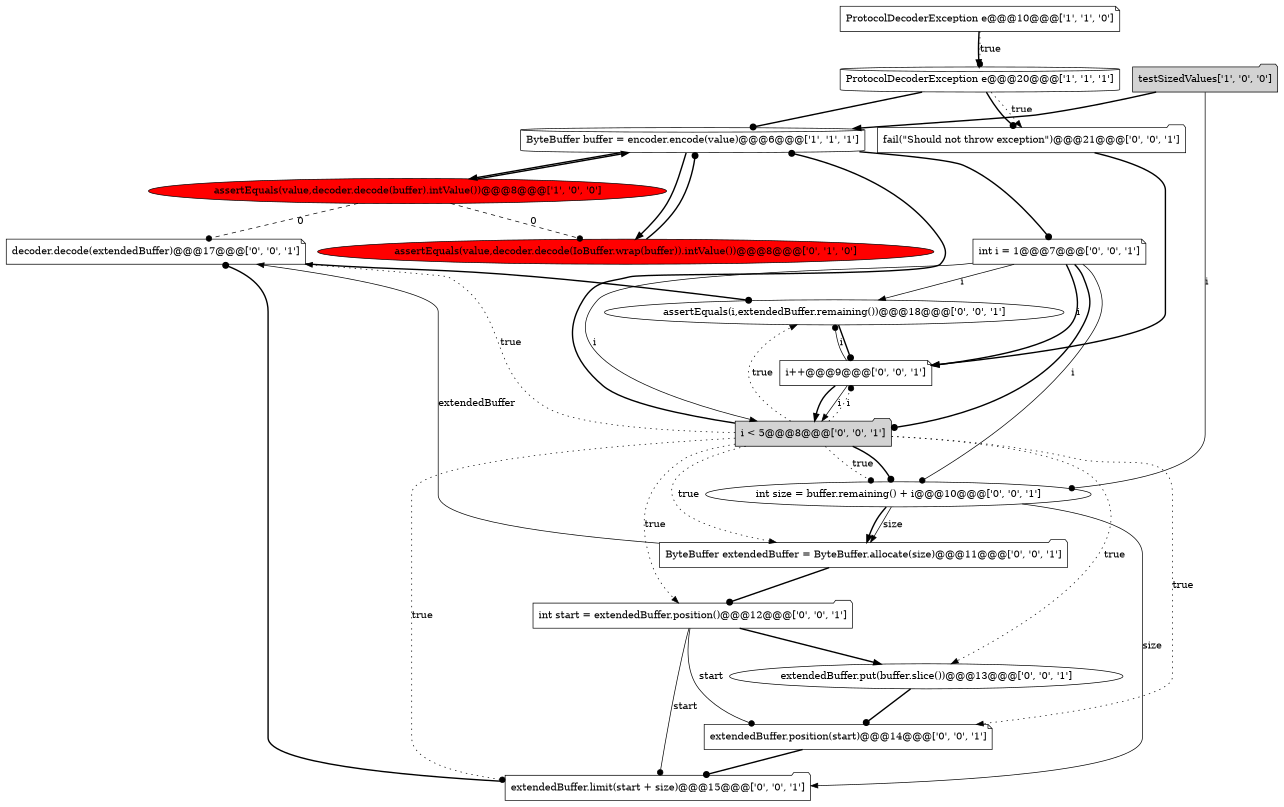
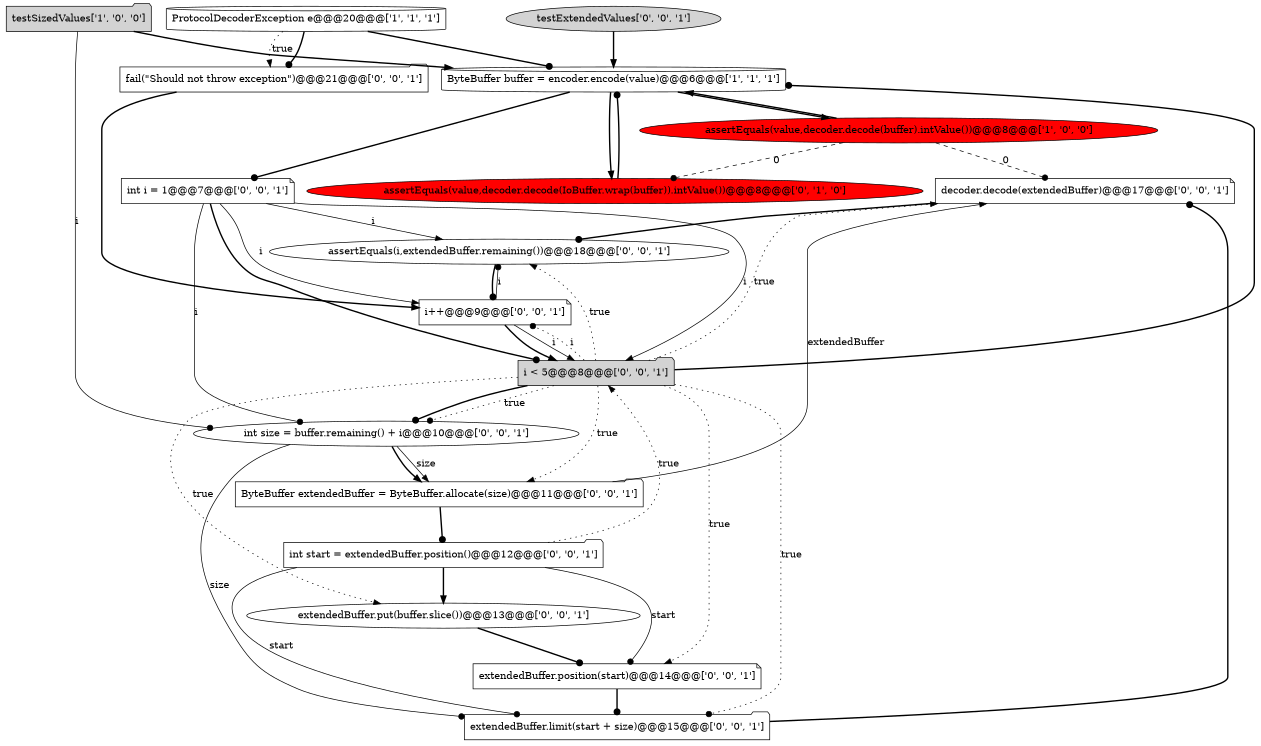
node "testExtendedValues['0', '0', '1']": added
node "ProtocolDecoderException e@@@10@@@['1', '1', '0']": removed
edge "int i = 1@@@7@@@['0', '0', '1']" -> "i++@@@9@@@['0', '0', '1']": style bold -> solid
edge "i < 5@@@8@@@['0', '0', '1']" -> "int start = extendedBuffer.position()@@@12@@@['0', '0', '1']": reversed
edge "int size = buffer.remaining() + i@@@10@@@['0', '0', '1']" -> "extendedBuffer.limit(start + size)@@@15@@@['0', '0', '1']": arrowhead normal -> dot
